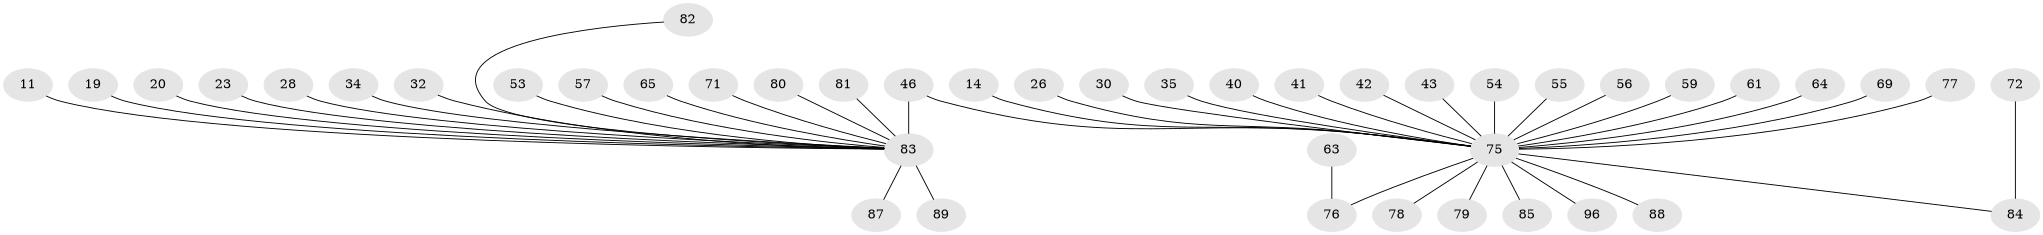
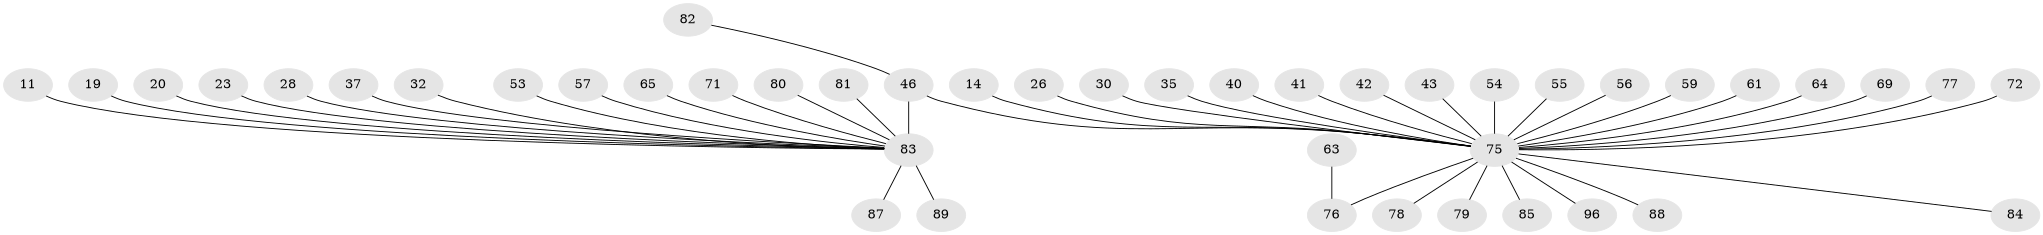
node "34": label "34" -> "37"
edge "82" -- "83": now "82" -- "46"
edge "72" -- "84": now "72" -- "75"
